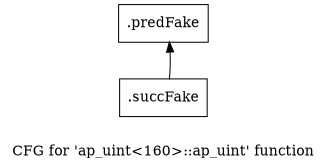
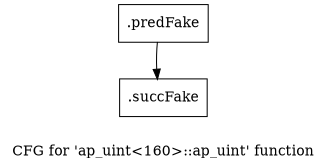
edge ".succFake" -> ".predFake": reversed
